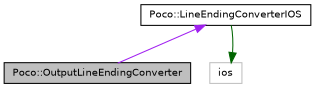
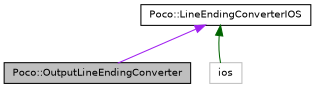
edge "Poco::LineEndingConverterIOS" -> "ios": reversed
